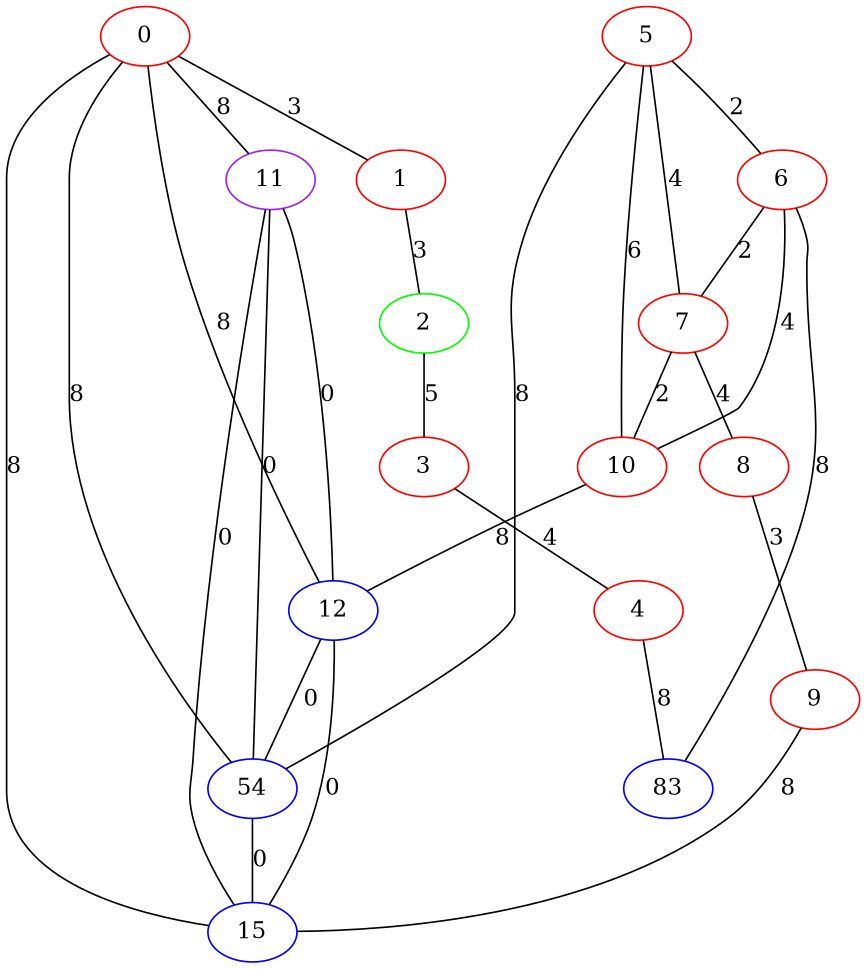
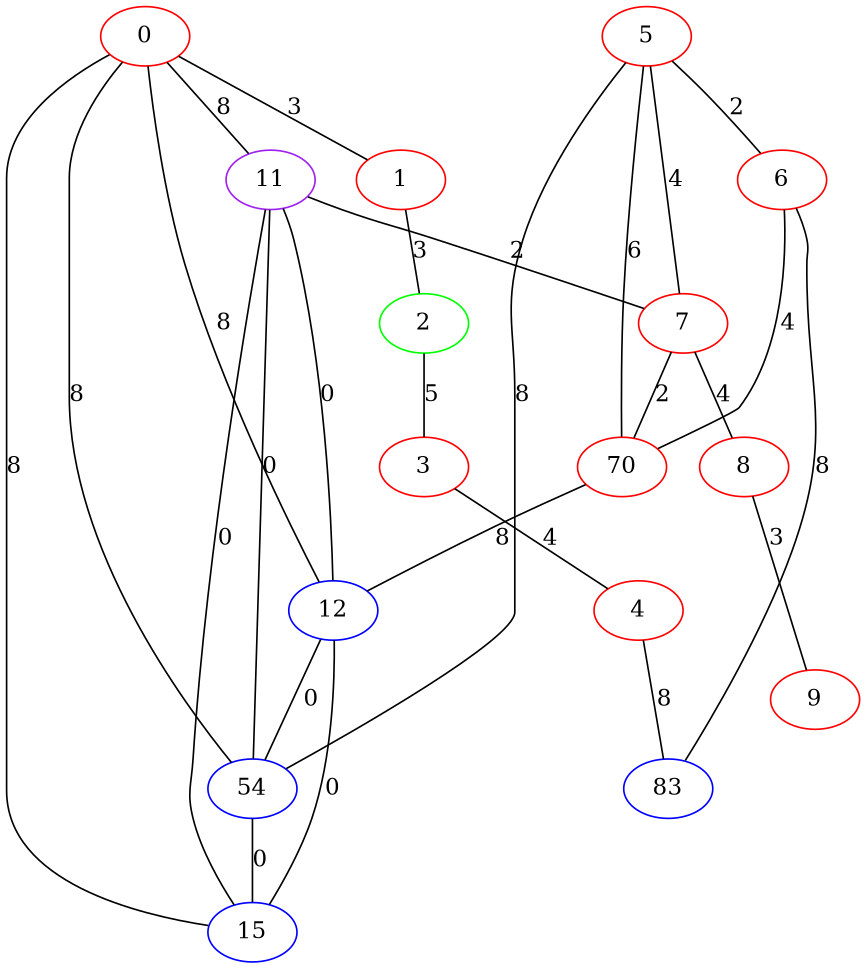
edge "6" -- "7": now "11" -- "7"
node "10": label "10" -> "70"
edge "9" -- "15": removed, label "8"
